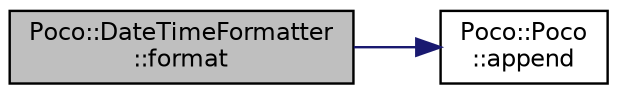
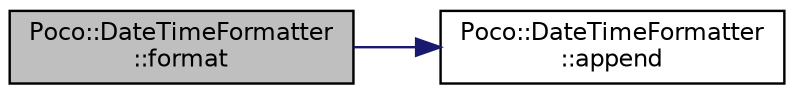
node "Poco::Poco ::append": label "Poco::Poco ::append" -> "Poco::DateTimeFormatter ::append"
